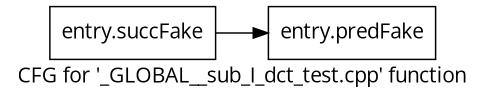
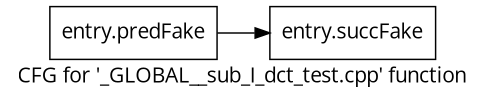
edge "entry.succFake" -> "entry.predFake": reversed
